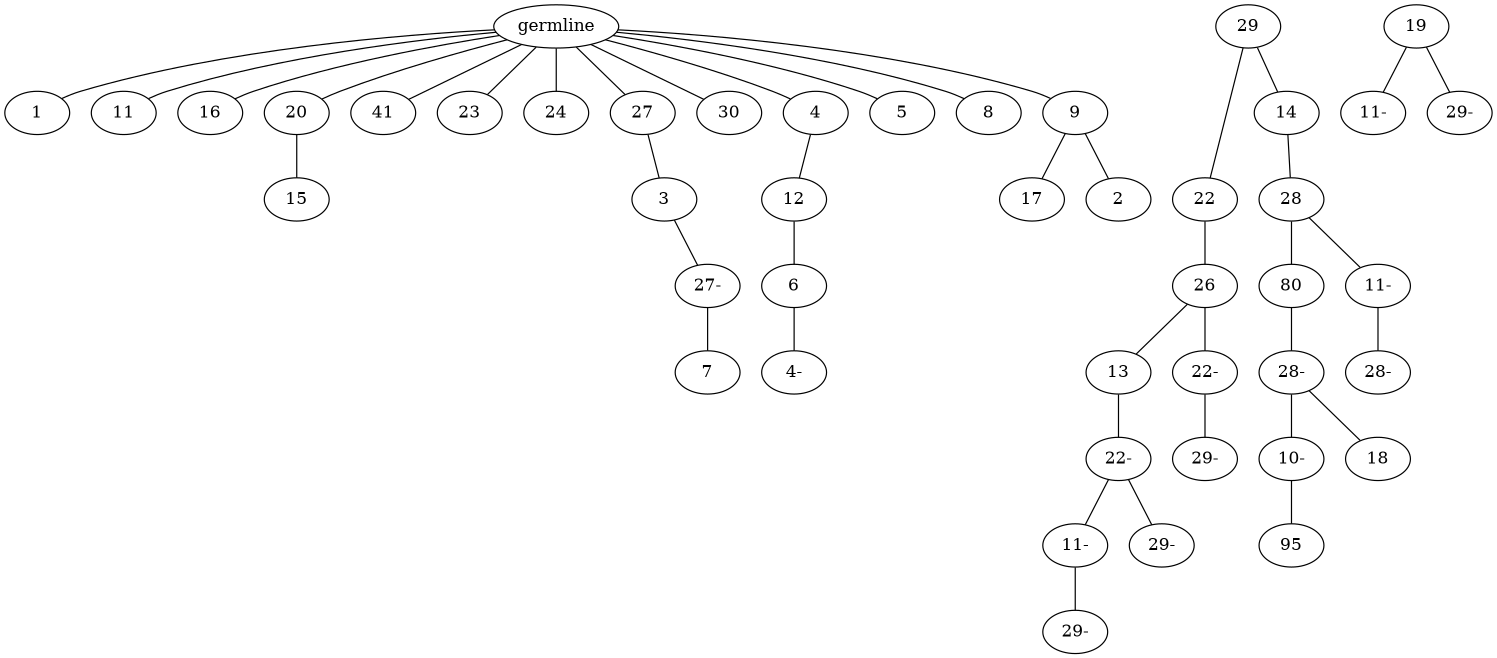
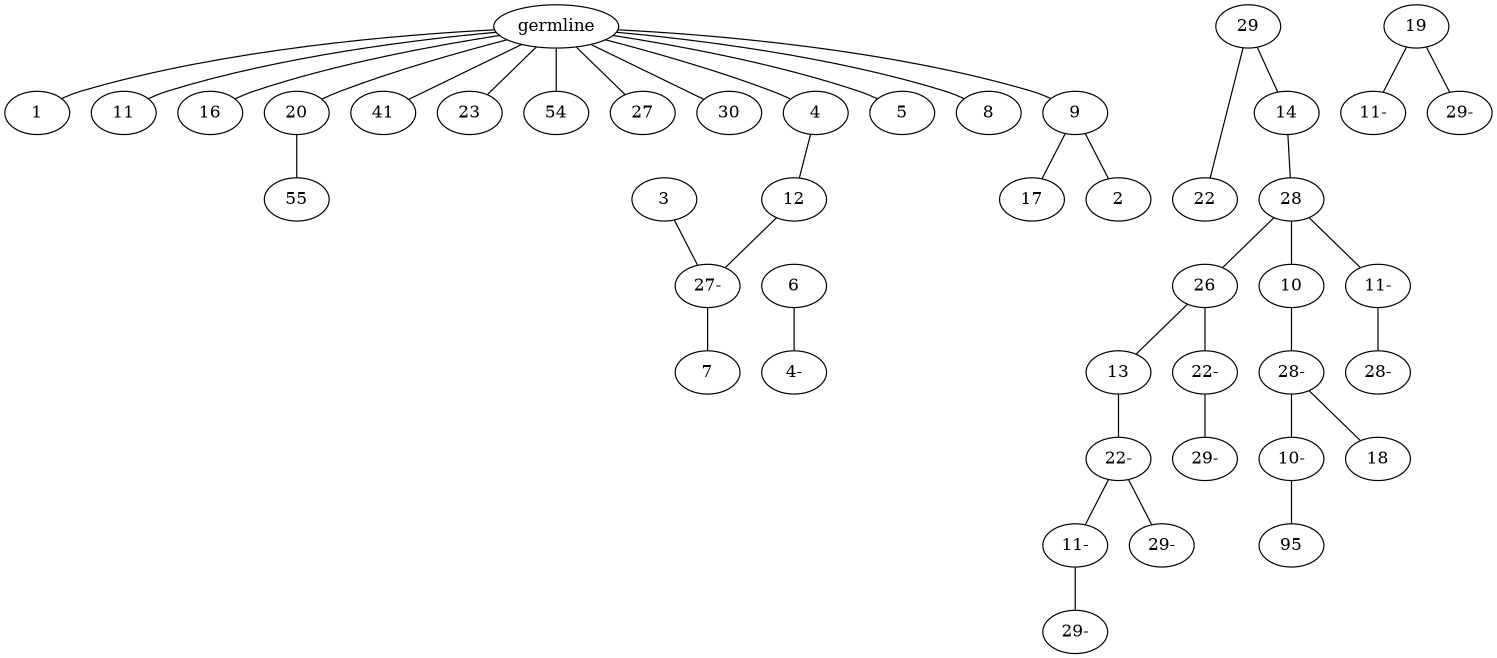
node "24": label "24" -> "54"
edge "27" -- "3": removed
node "15": label "15" -> "55"
edge "12" -- "6": now "12" -- "27-"
edge "22" -- "26": now "28" -- "26"
node "80": label "80" -> "10"
